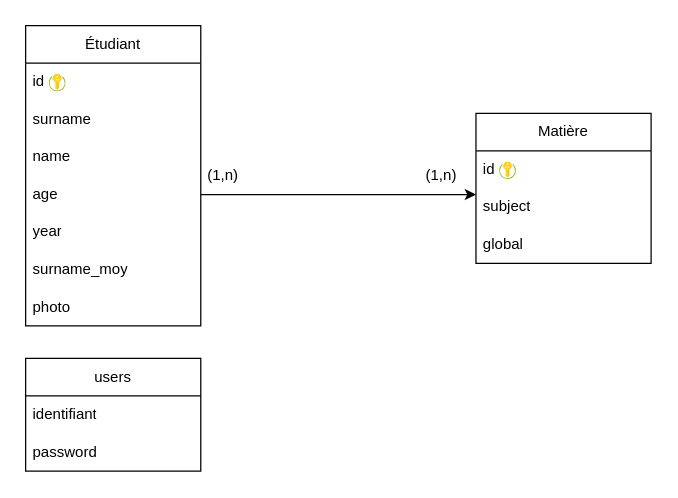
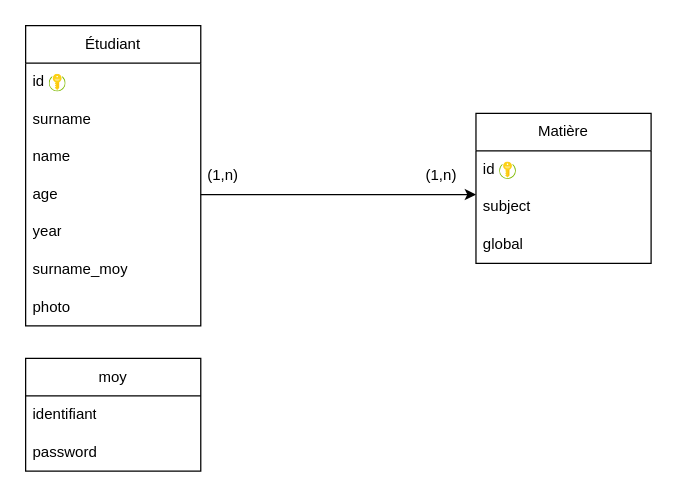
node "users": label "users" -> "moy"
